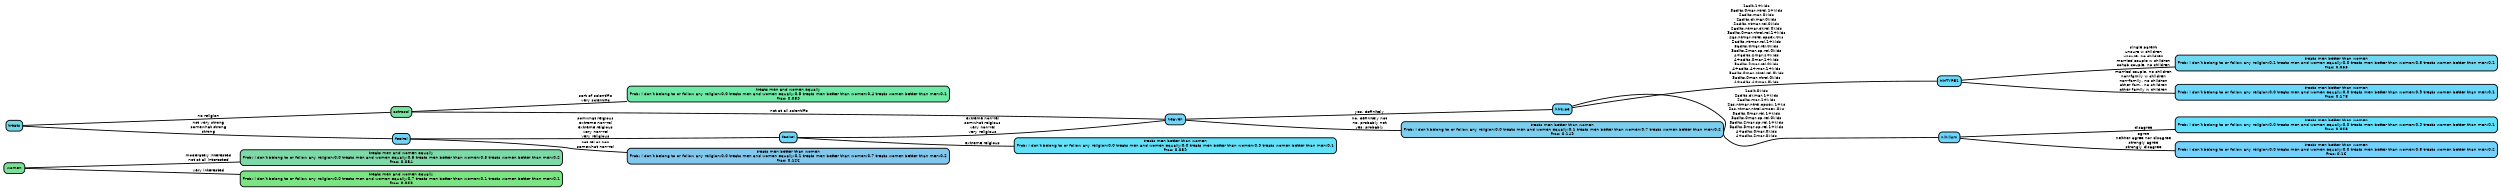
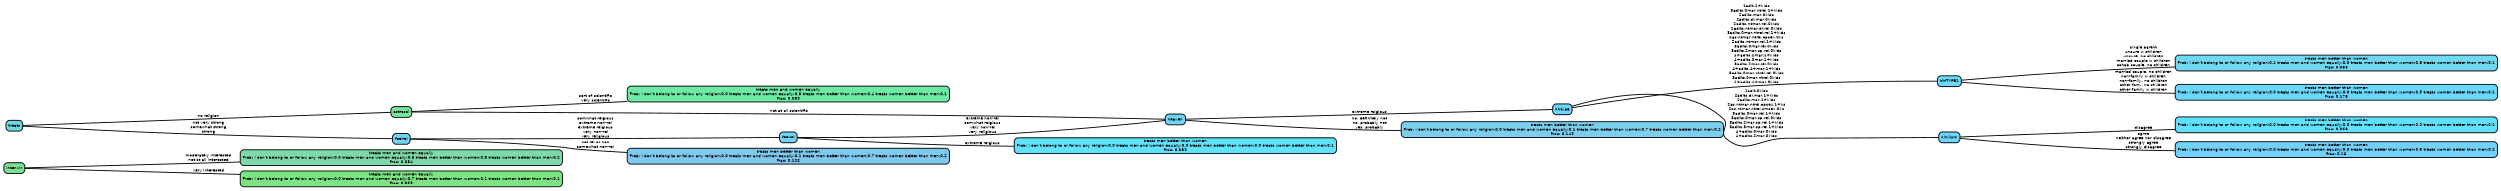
edge "hhtype" -- "heaven": label " yes, definitely" -> " extreme relgious"
node "women": label "women" -> "intenvir"
